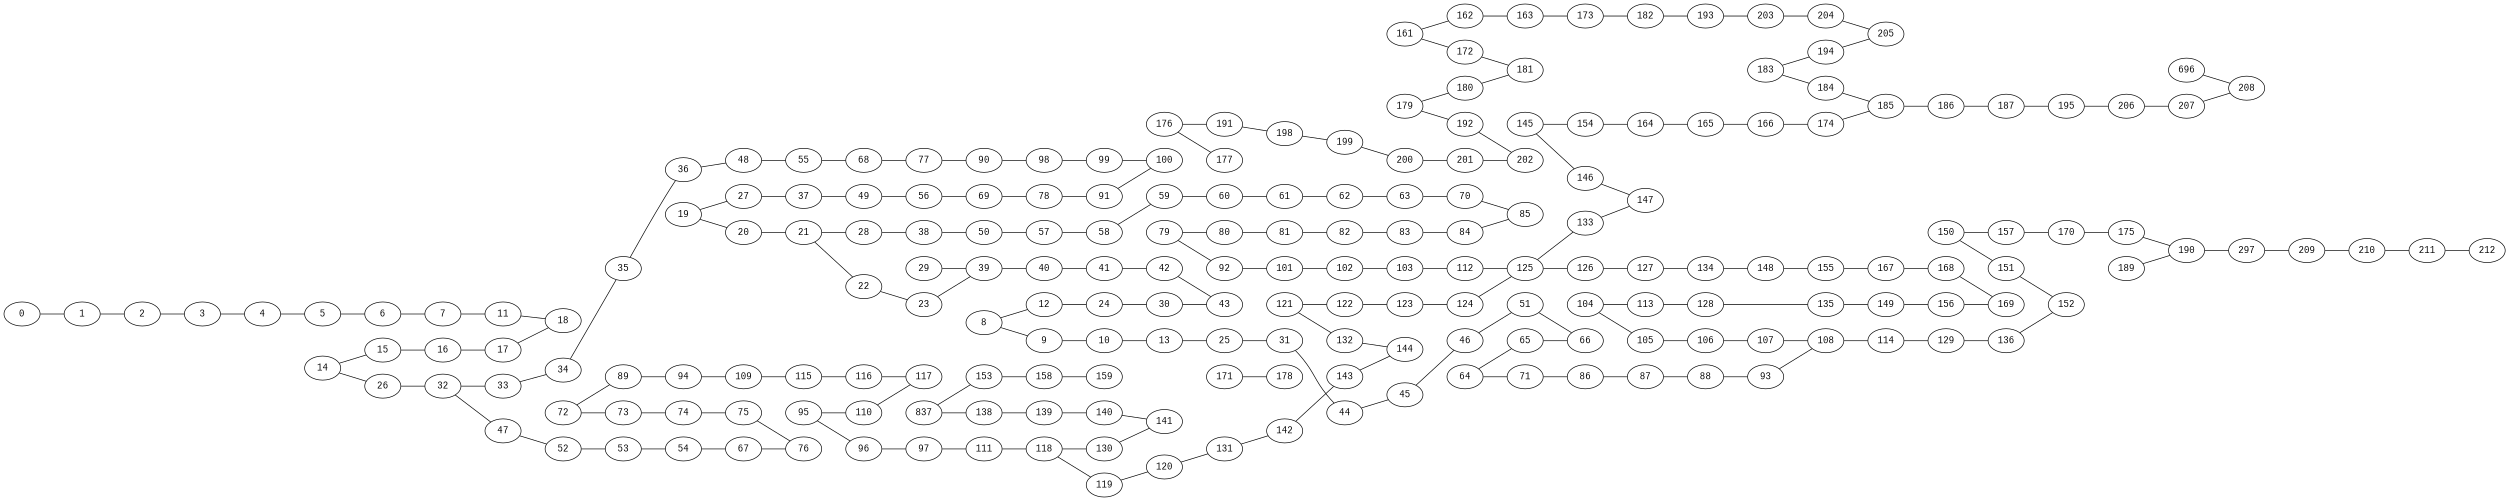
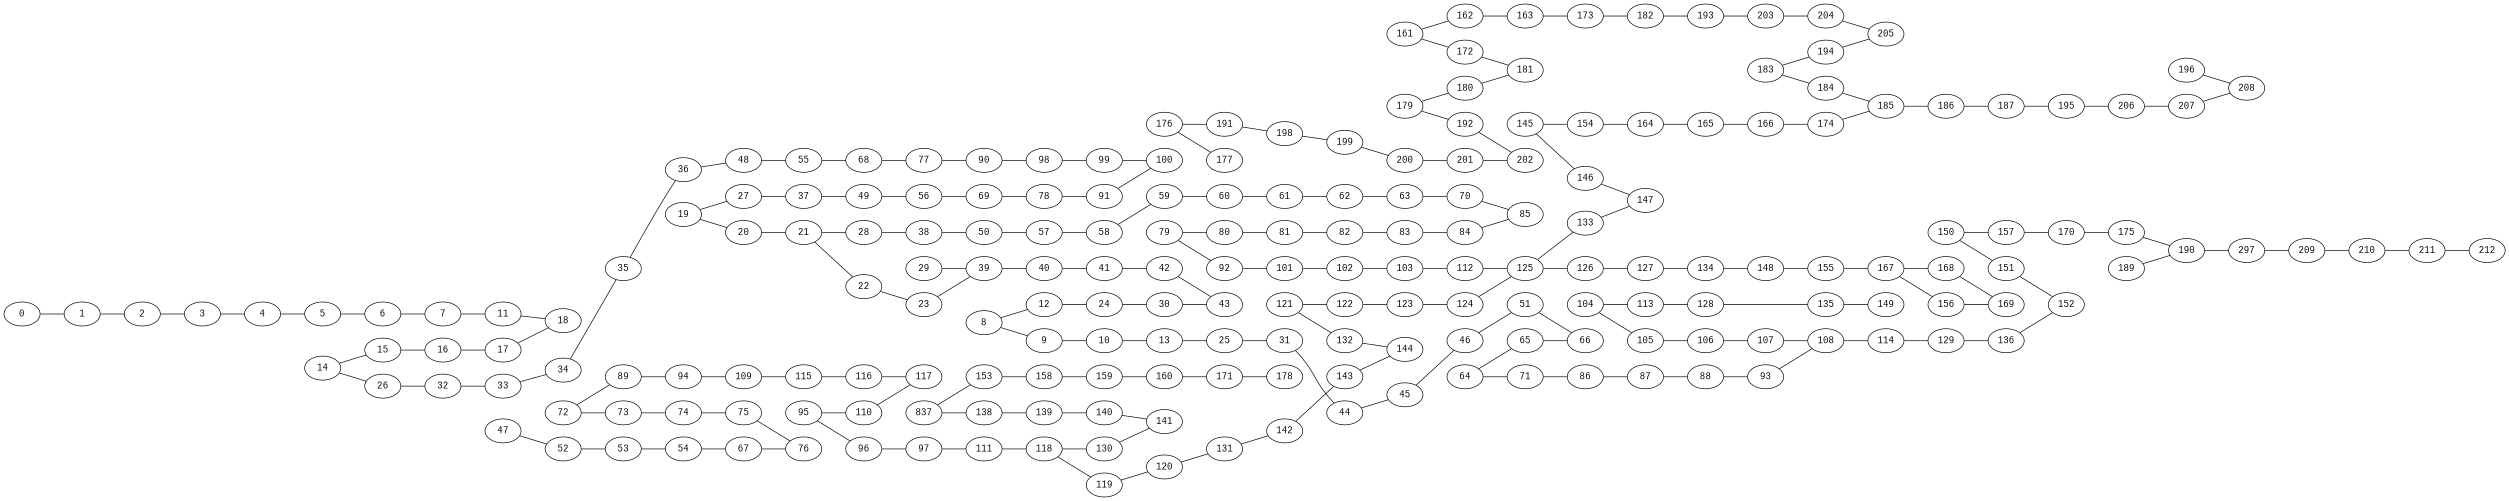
node "696": label "696" -> "196"
edge "149" -- "156": now "167" -- "156"
node "160": added
edge "32" -- "47": removed
